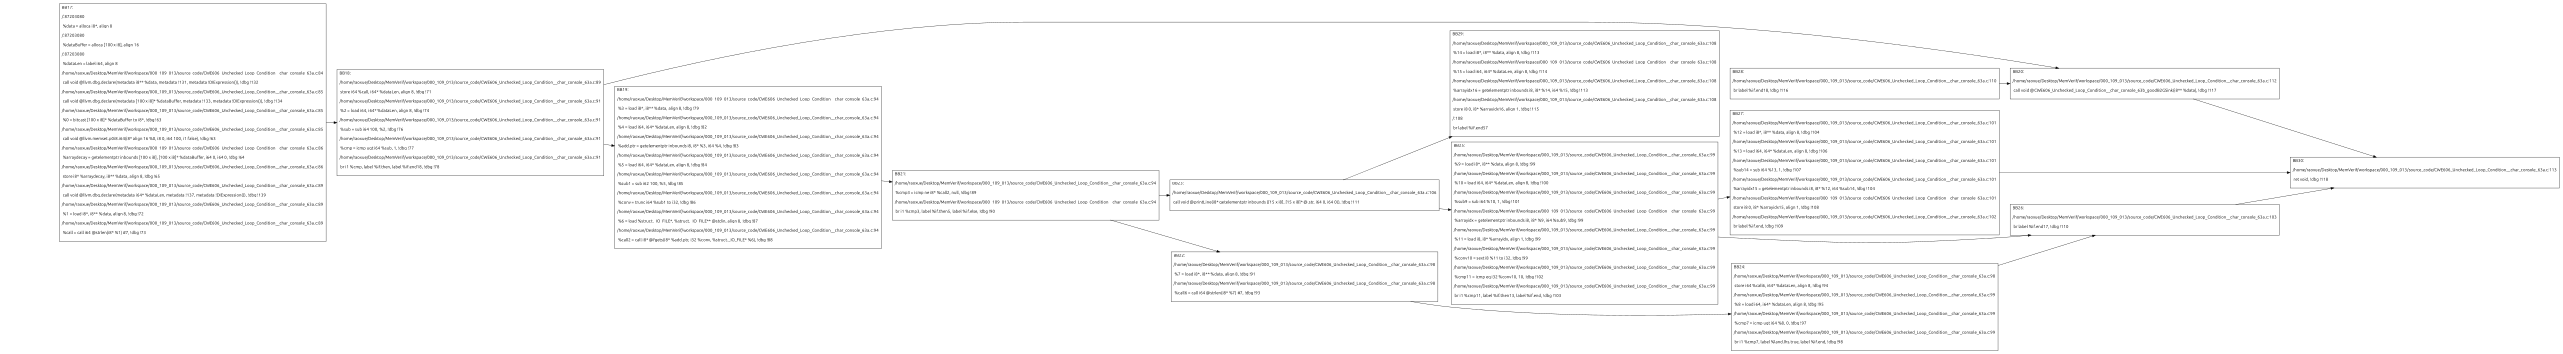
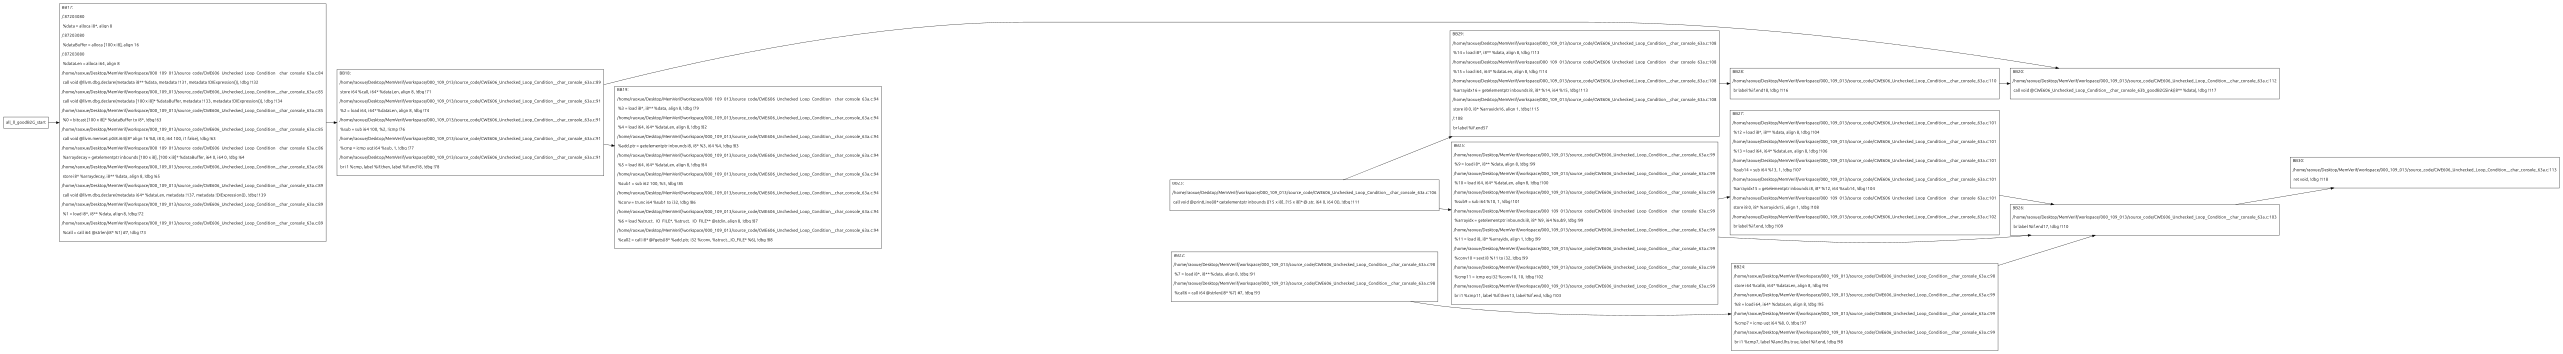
node "BB17:": text "%dataLen = label i64, align 8" -> "%dataLen = alloca i64, align 8"
edge "BB29:" -> "BB28:": added
node "all_ll_goodB2G_start": added
edge "BB20:" -> "BB30:": removed
node "BB18:": text "%sub = sub i64 100, %2, !dbg !76" -> "%sub = sub i64 100, %2, !icmp !76"
edge "BB27:" -> "BB30:": now "BB27:" -> "BB26:"
node "BB21:": removed
